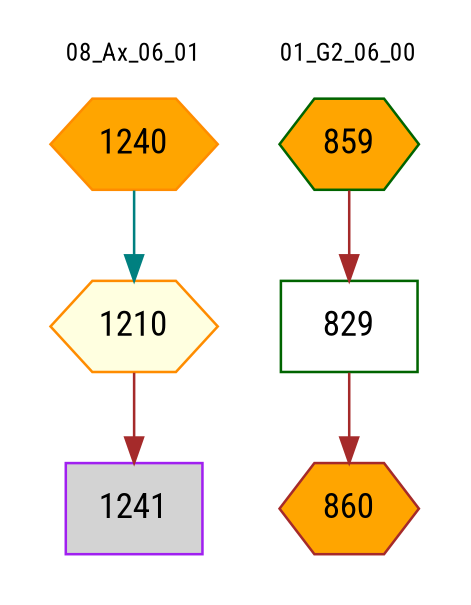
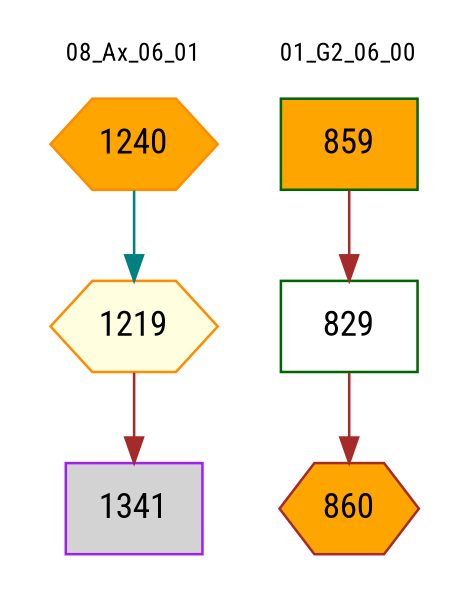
node "859": shape hexagon -> box
node "1210": label "1210" -> "1219"
node "1241": label "1241" -> "1341"
